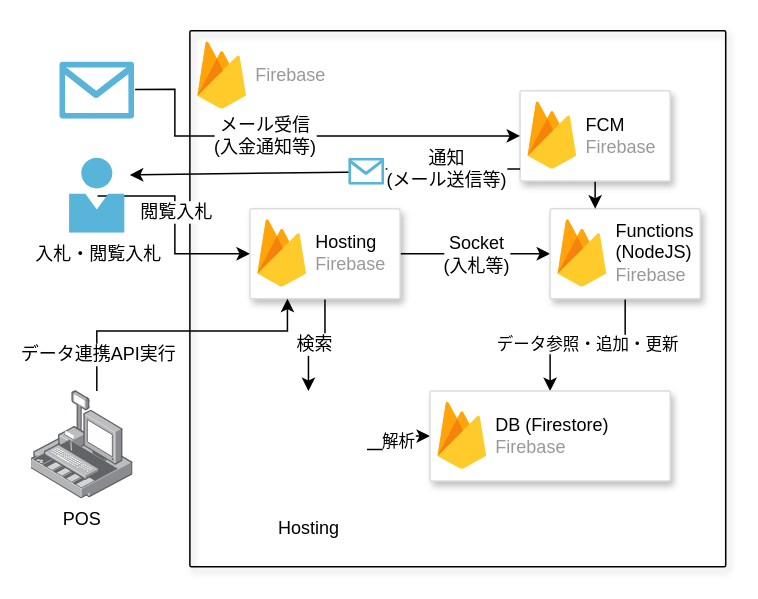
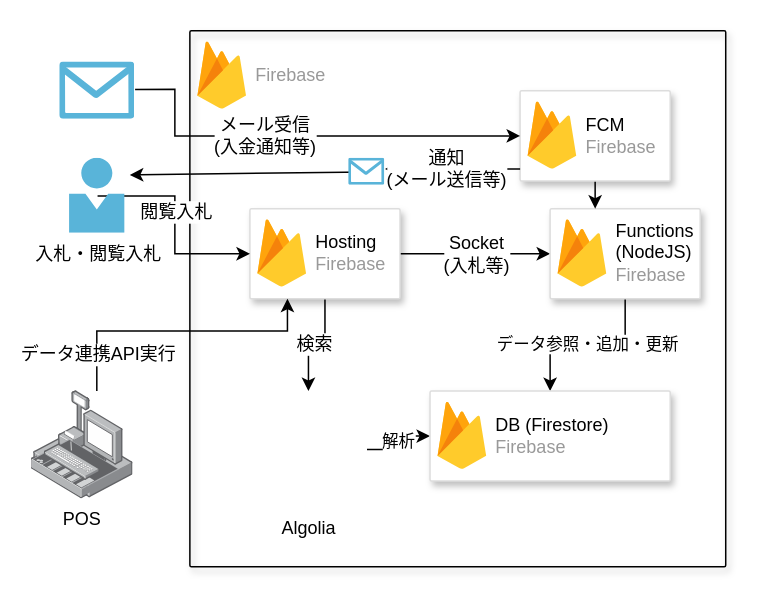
node "Hosting": label "Hosting" -> "Algolia"
